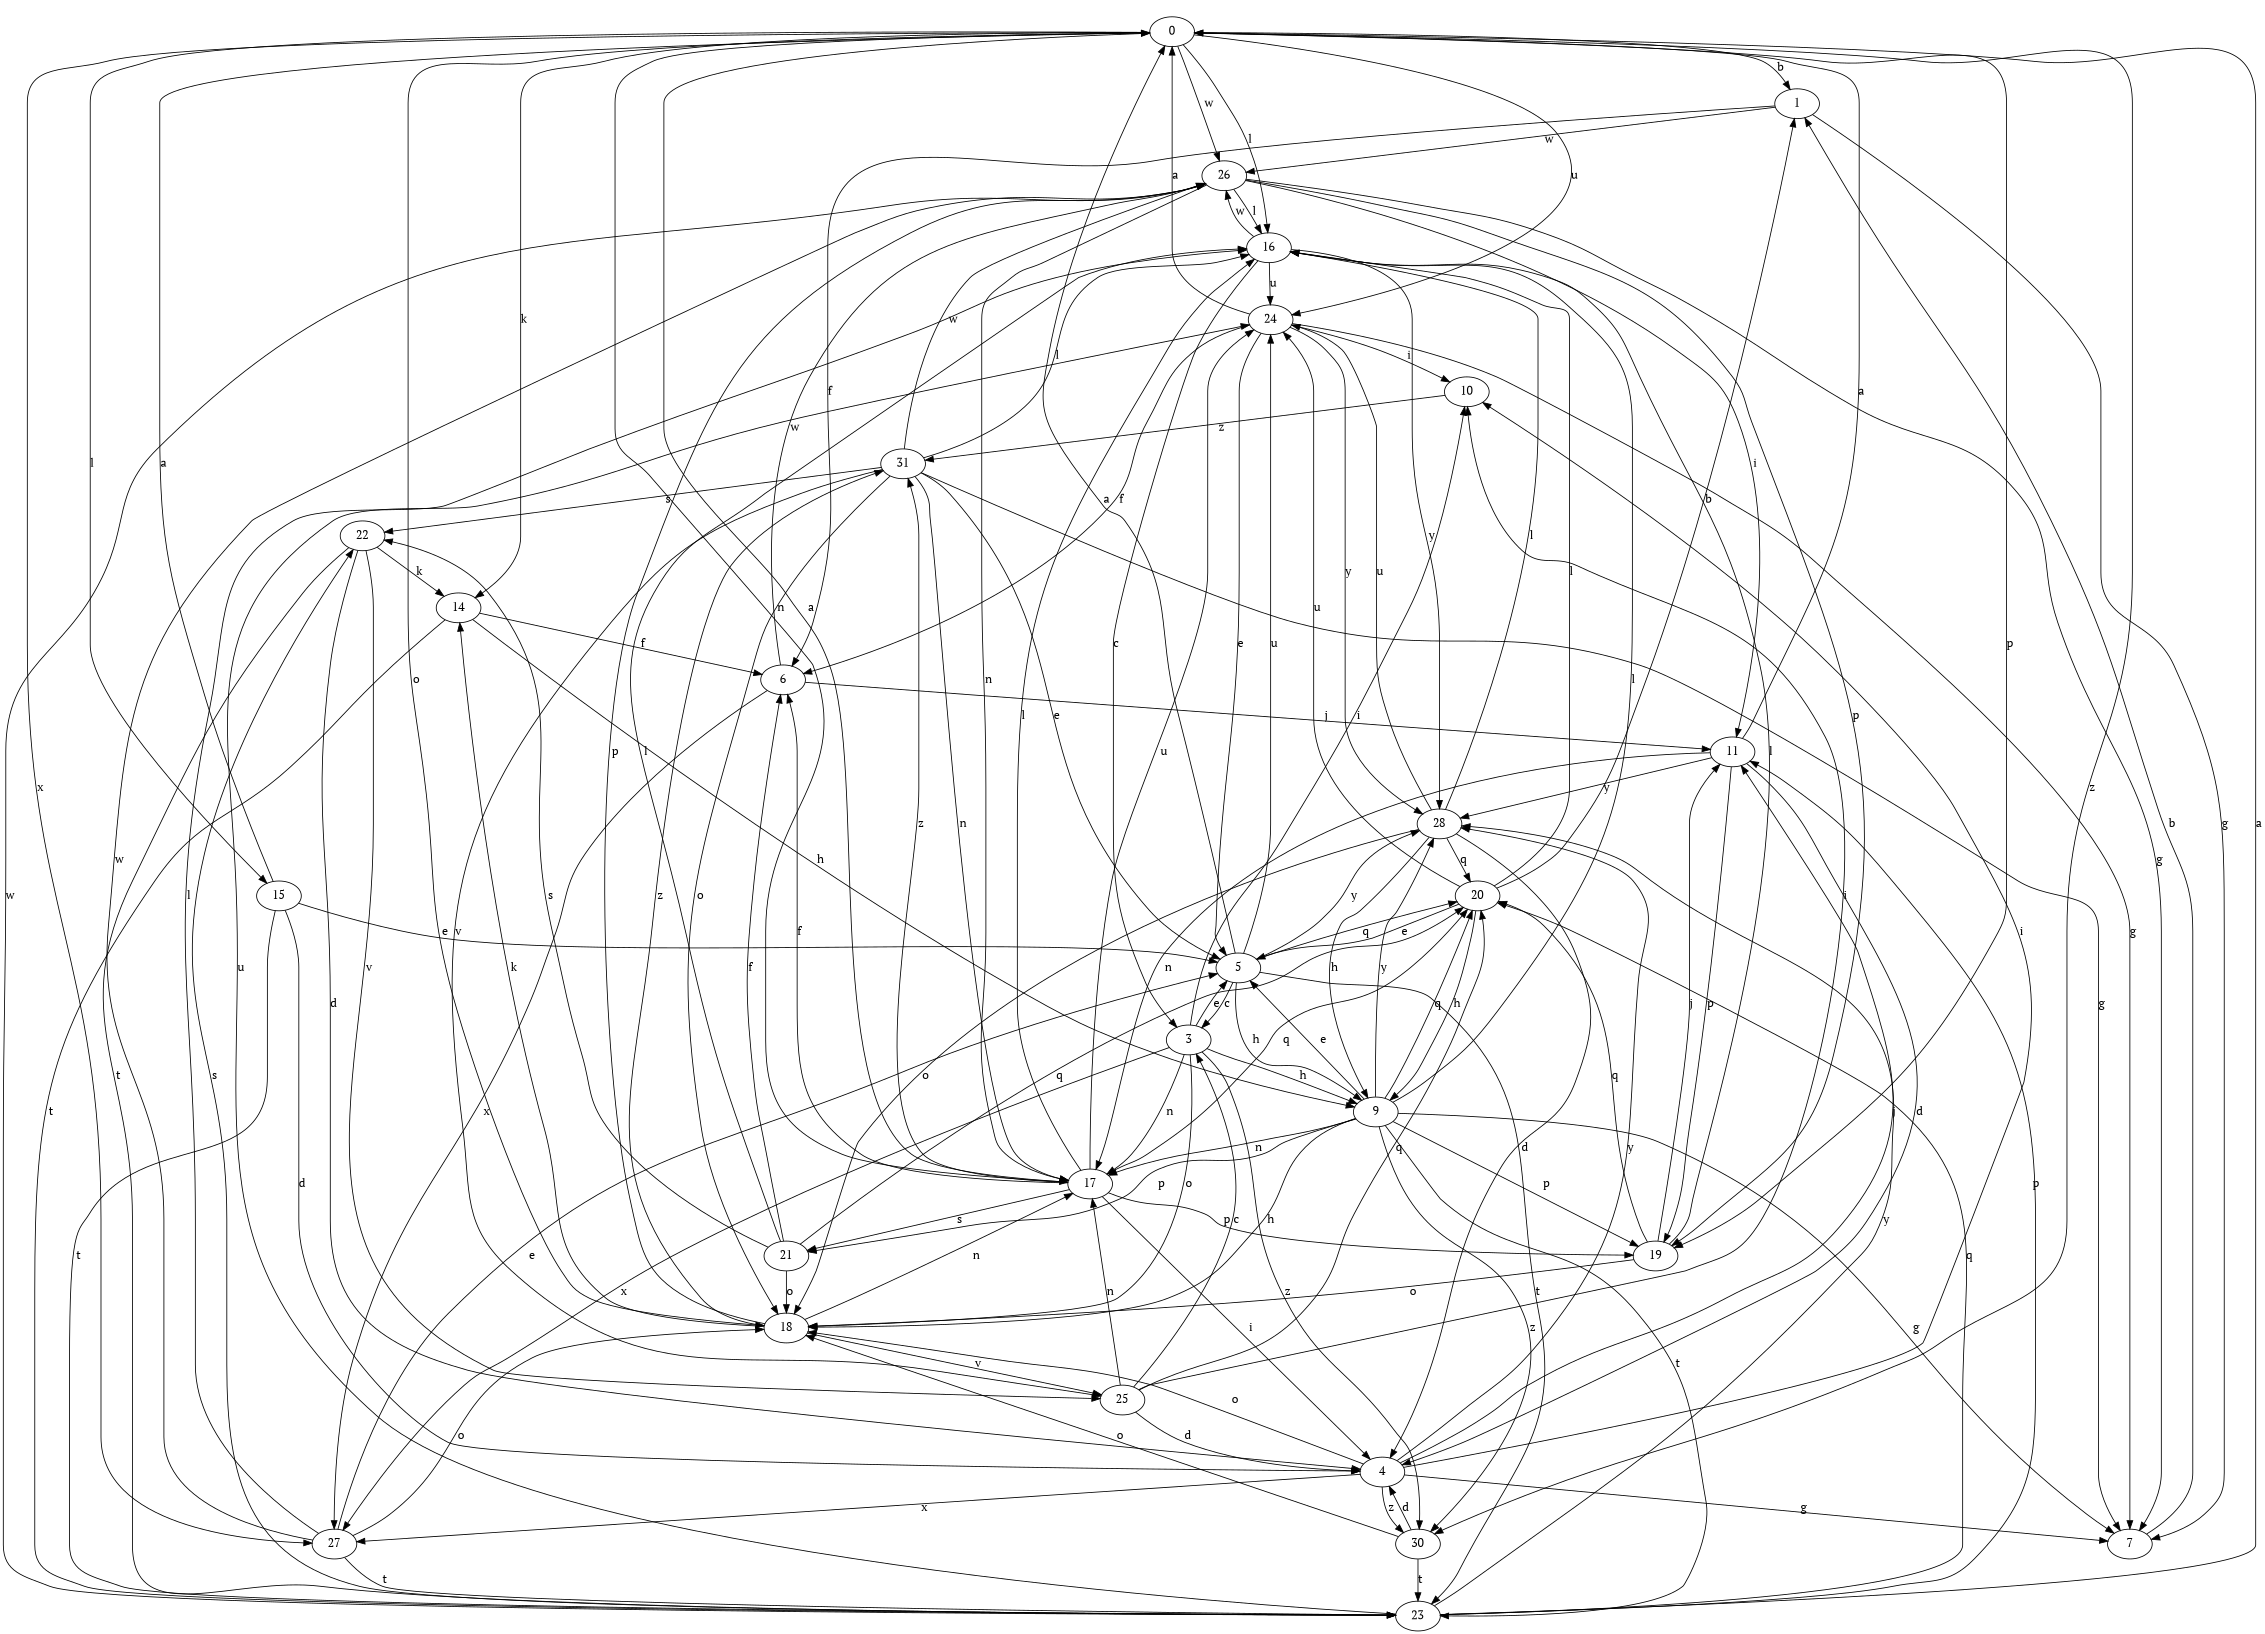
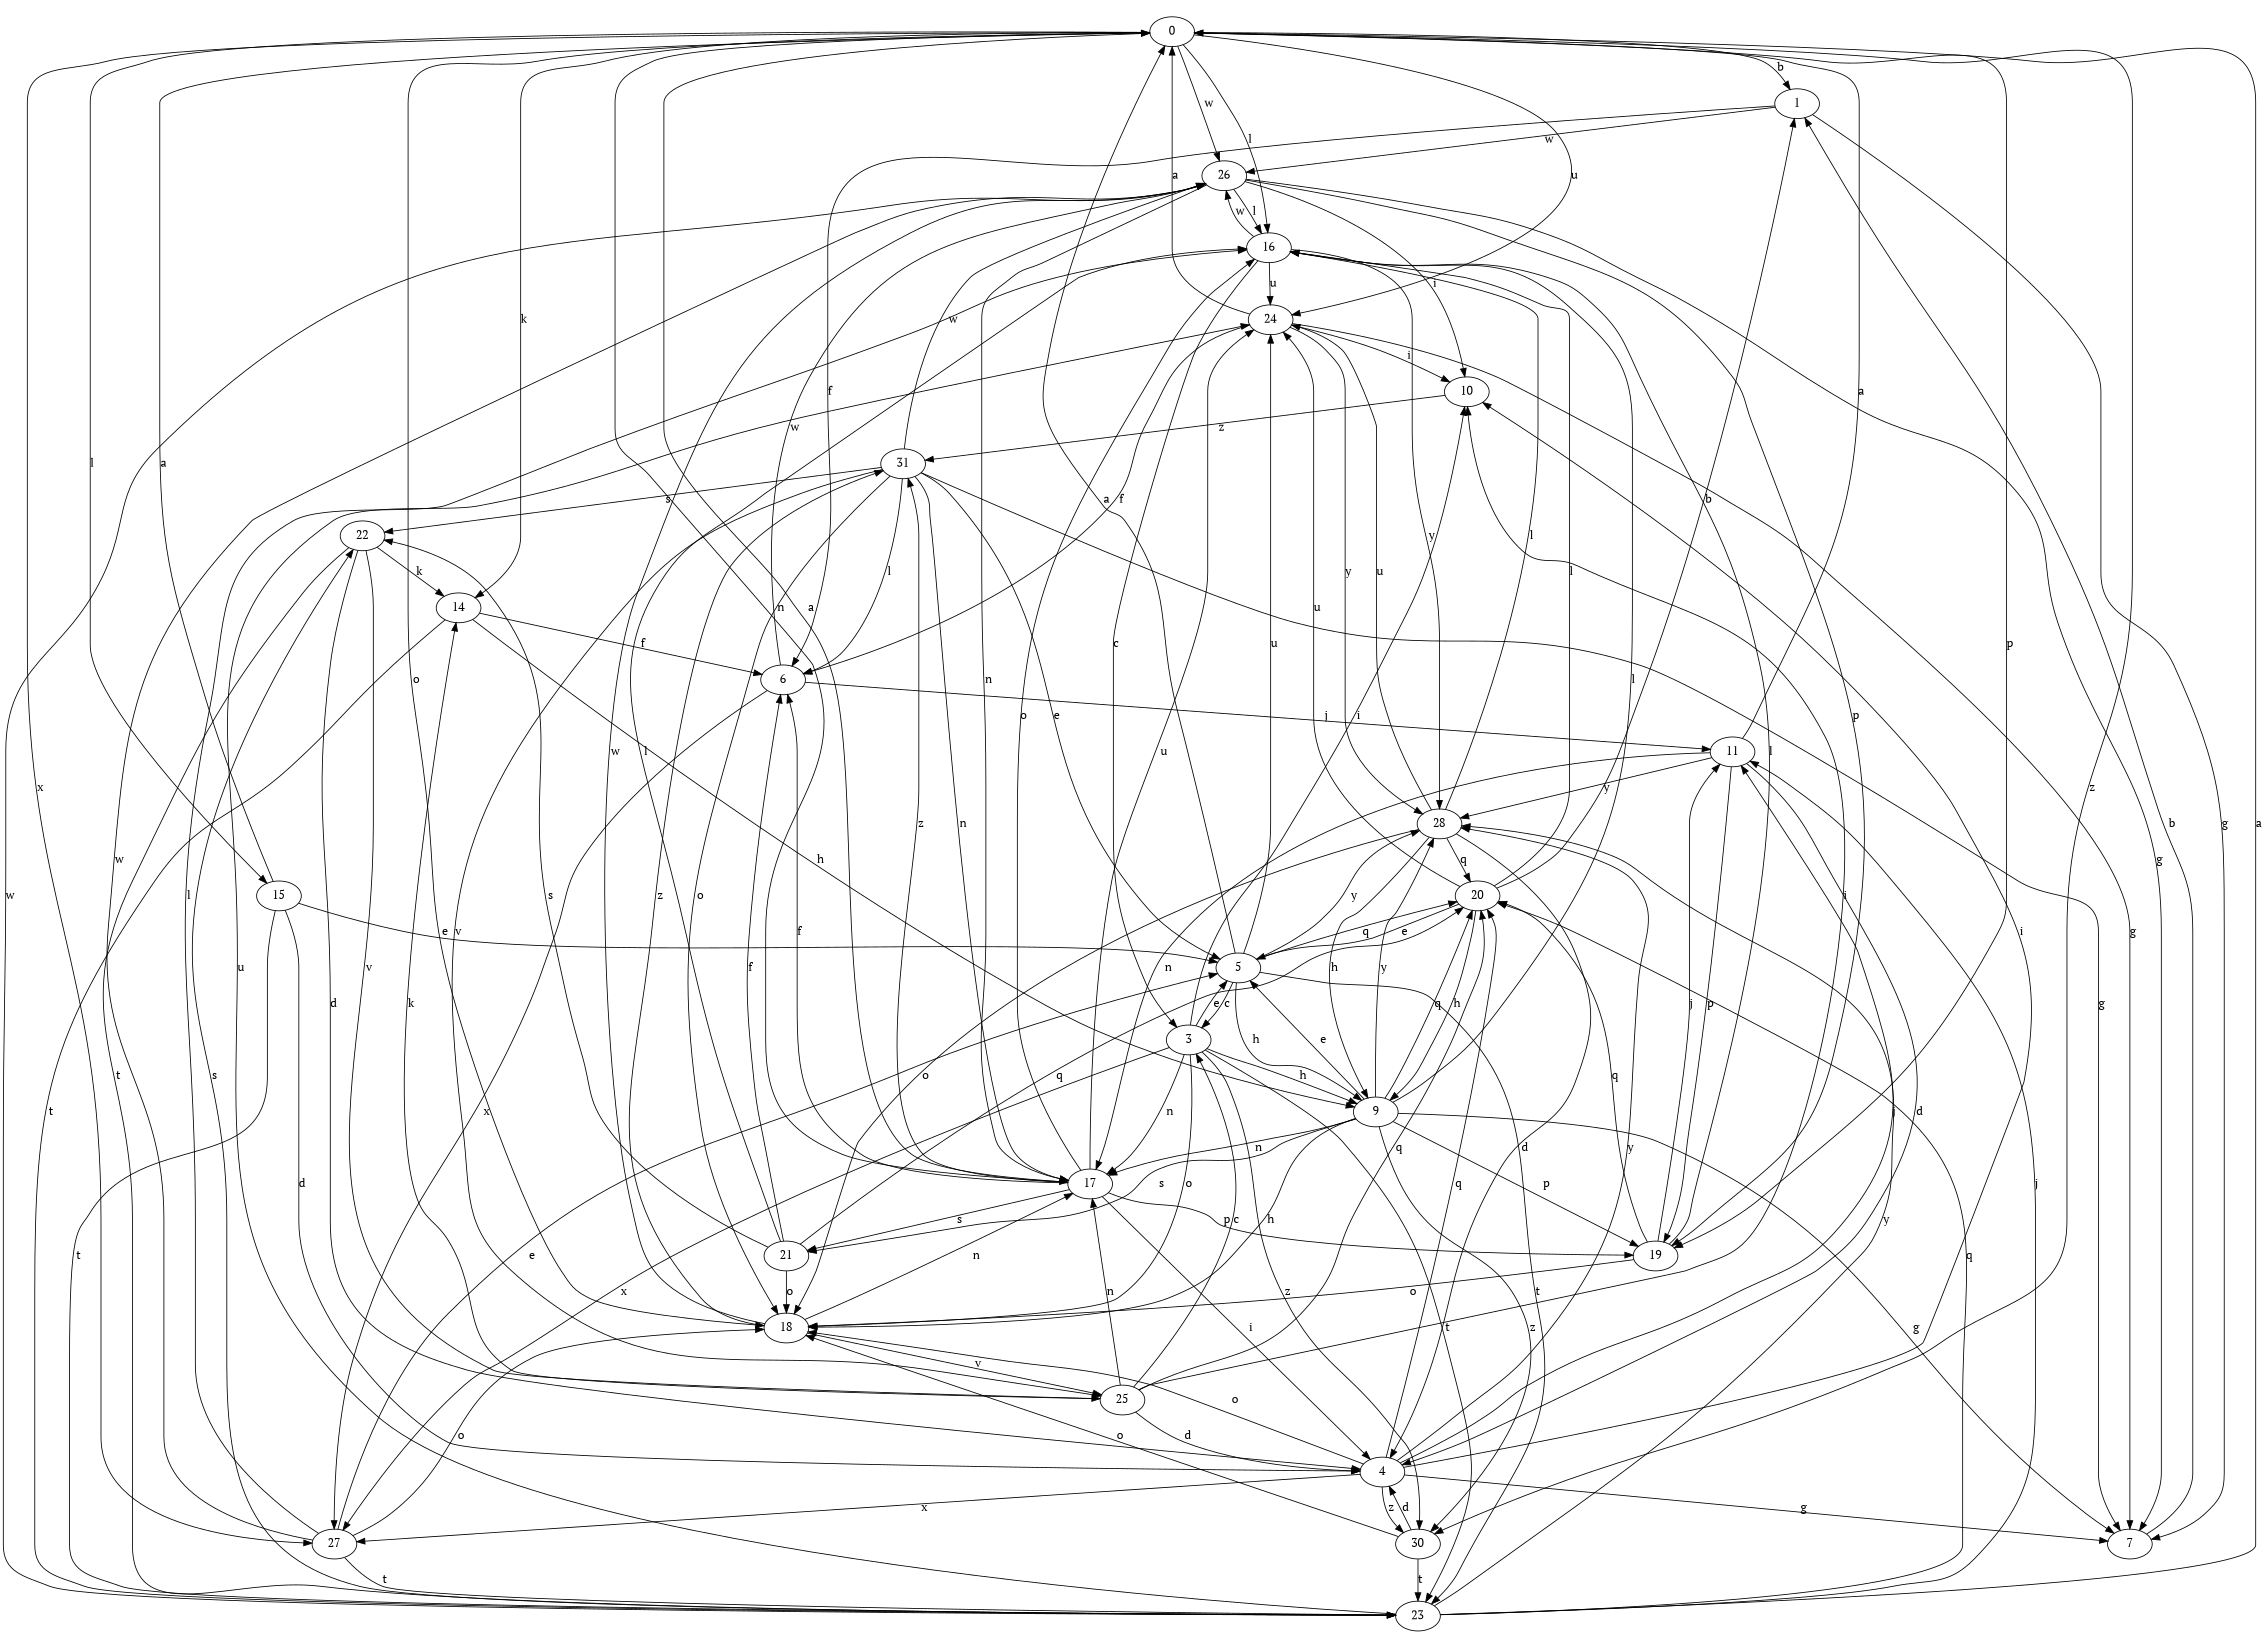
edge "31" -> "16": now "31" -> "6"
edge "26" -> "11": now "26" -> "10"
edge "24" -> "5": removed, label "e"
edge "17" -> "16": label "l" -> "o"
edge "18" -> "26": label "p" -> "w"
edge "17" -> "20": now "4" -> "20"
edge "18" -> "14": now "25" -> "14"
edge "9" -> "21": label "p" -> "s"
edge "23" -> "11": label "p" -> "j"
edge "9" -> "23": now "3" -> "23"
